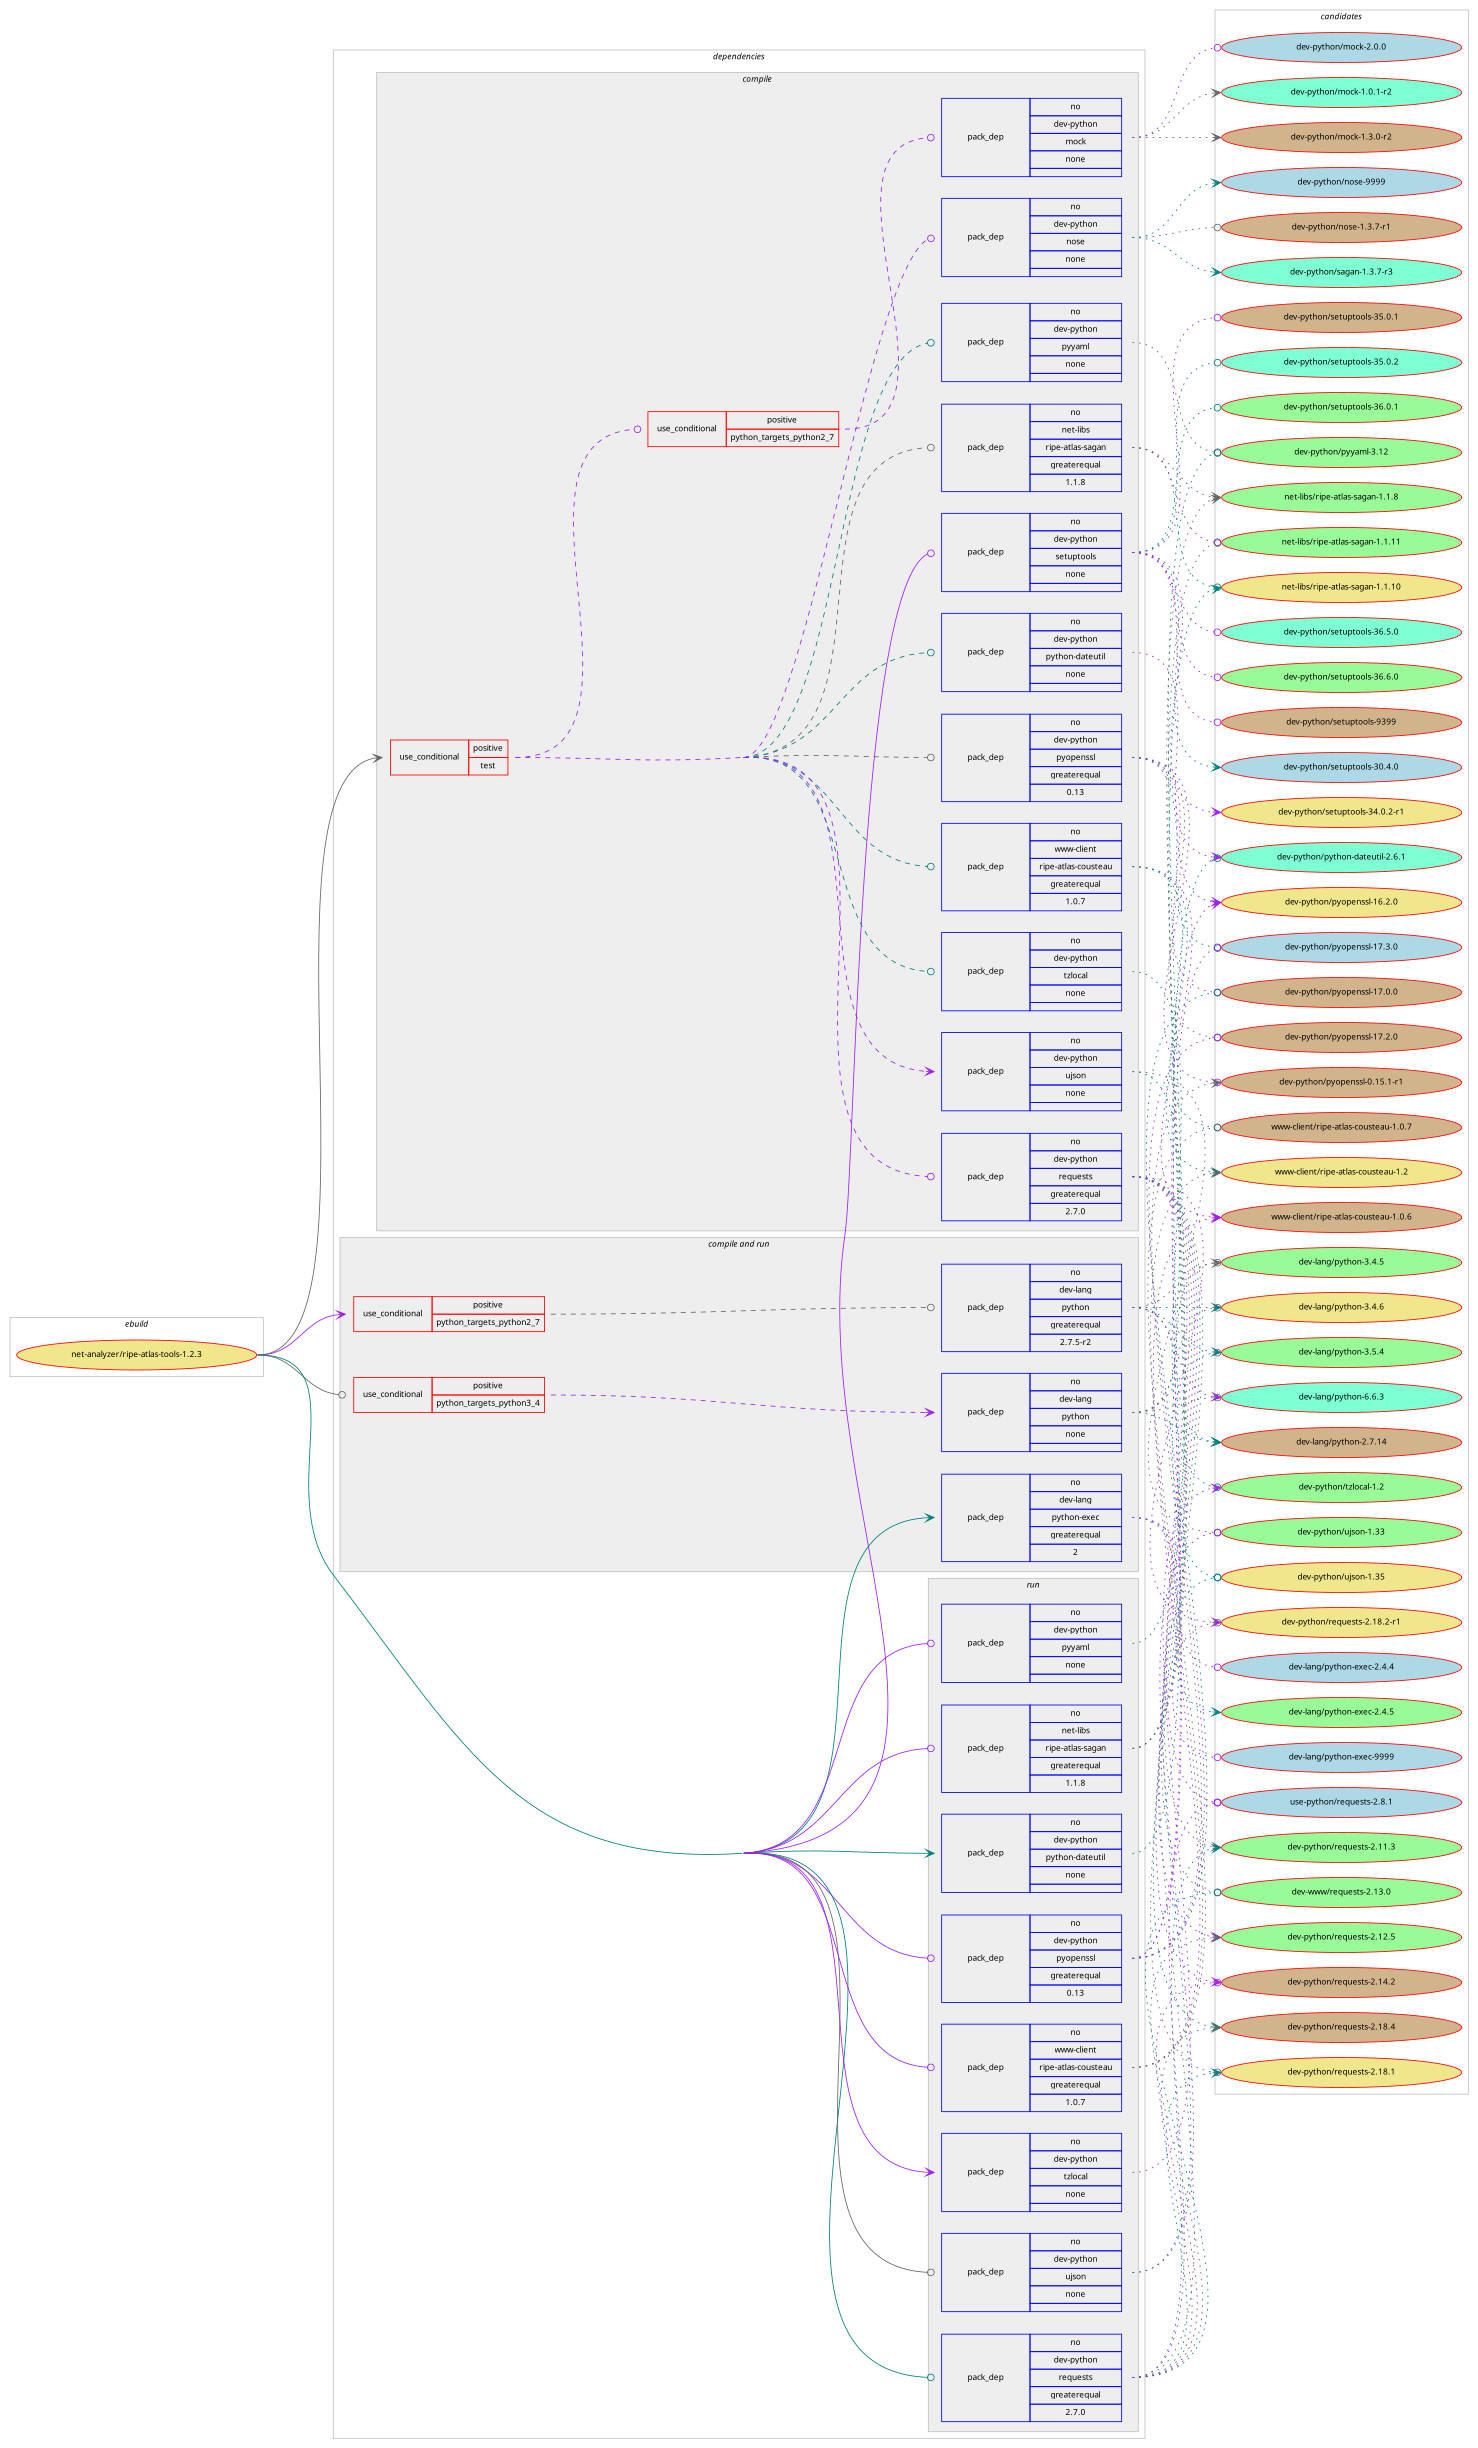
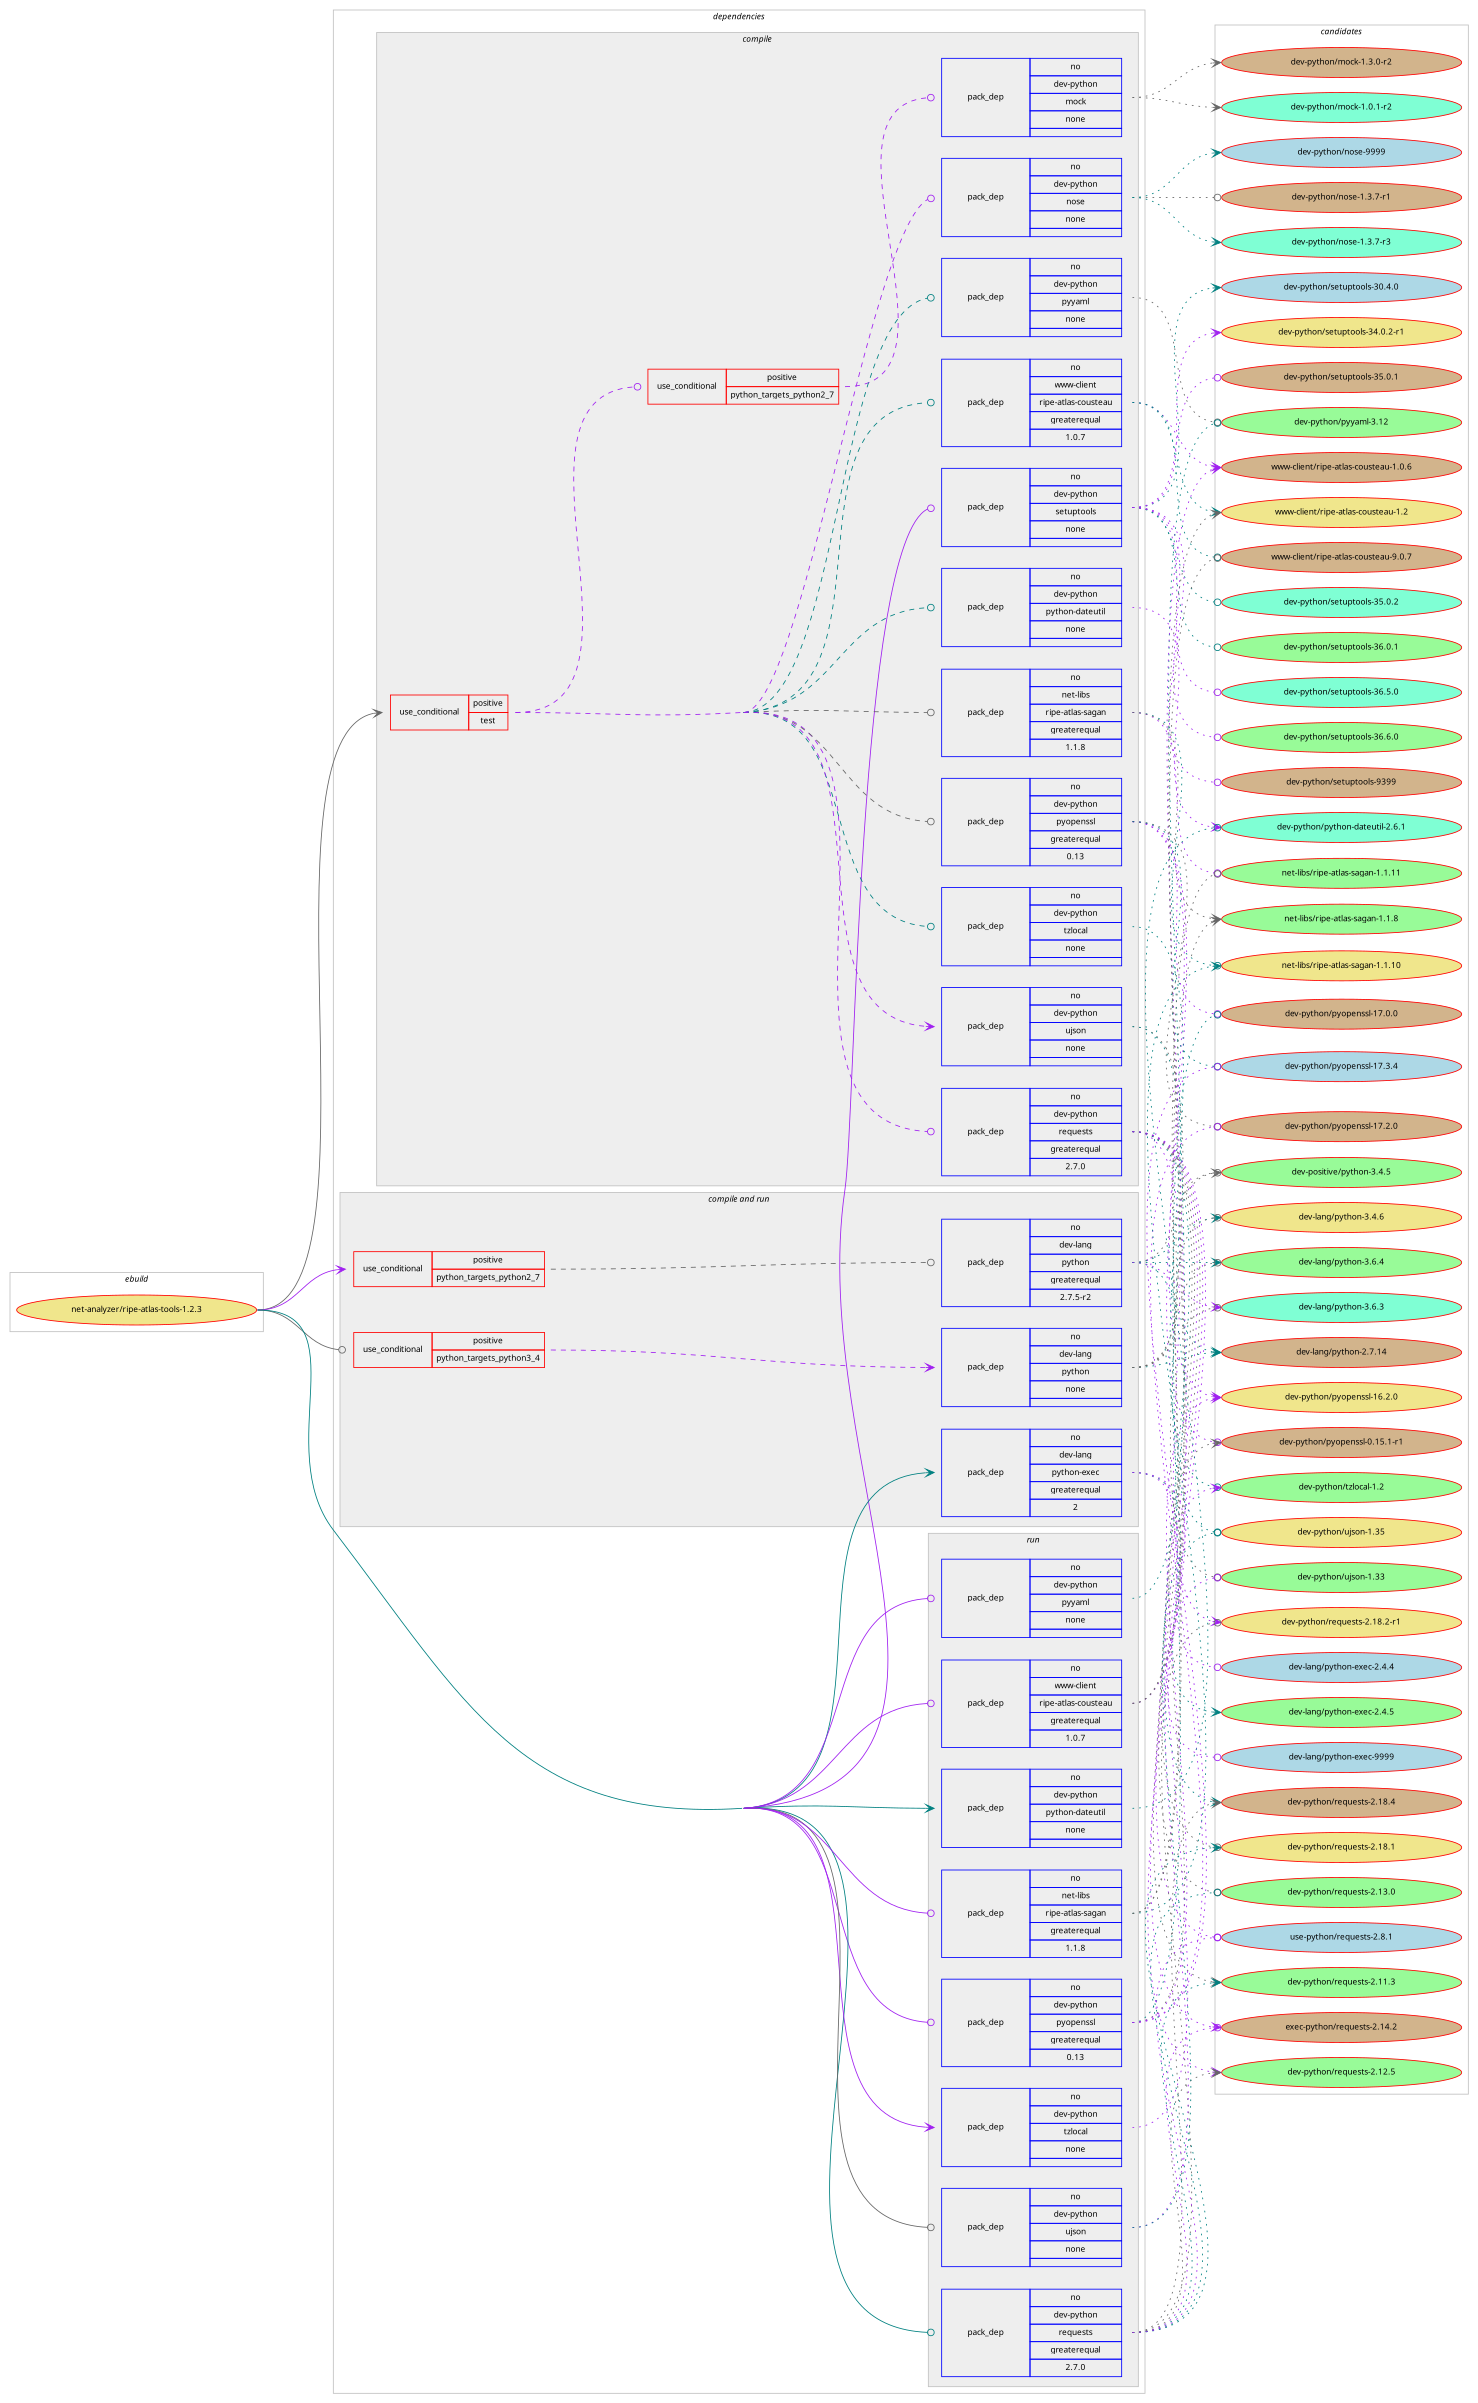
node "dev-python/mock-2.0.0": removed
node "dev-python/sagan-1.3.7-r3": label "dev-python/sagan-1.3.7-r3" -> "dev-python/nose-1.3.7-r3"
node "dev-python/pyopenssl-17.3.0": label "dev-python/pyopenssl-17.3.0" -> "dev-python/pyopenssl-17.3.4"
node "www-client/ripe-atlas-cousteau-1.0.7": label "www-client/ripe-atlas-cousteau-1.0.7" -> "www-client/ripe-atlas-cousteau-9.0.7"
node "dev-lang/python-3.4.5": label "dev-lang/python-3.4.5" -> "dev-positive/python-3.4.5"
node "dev-lang/python-3.5.4": label "dev-lang/python-3.5.4" -> "dev-lang/python-3.6.4"
node "dev-lang/python-6.6.3": label "dev-lang/python-6.6.3" -> "dev-lang/python-3.6.3"
node "dev-www/requests-2.13.0": label "dev-www/requests-2.13.0" -> "dev-python/requests-2.13.0"
node "dev-python/requests-2.14.2": label "dev-python/requests-2.14.2" -> "exec-python/requests-2.14.2"
